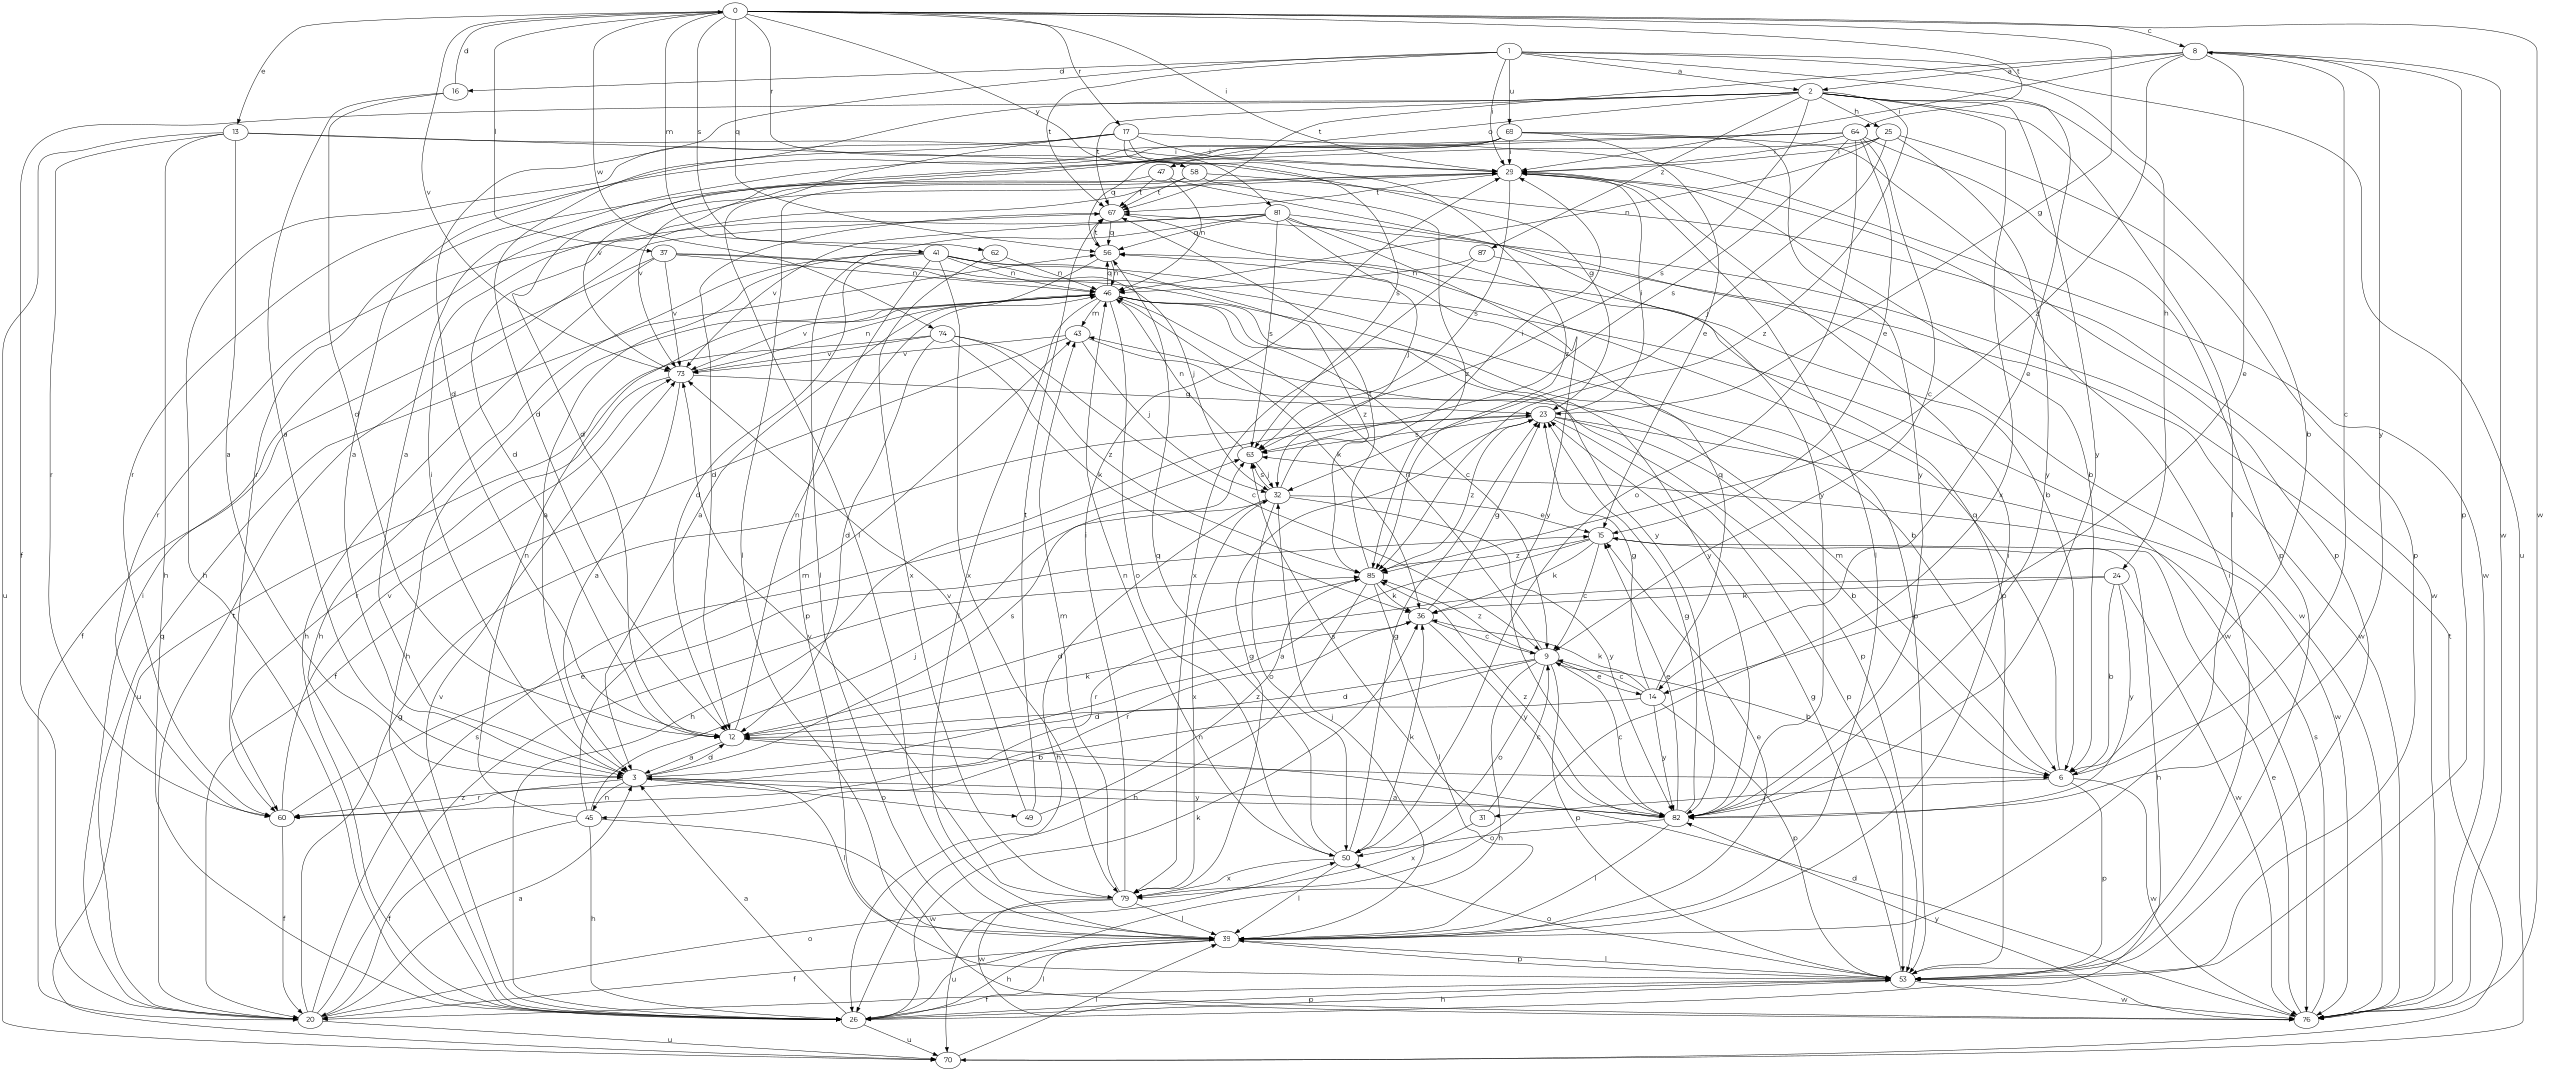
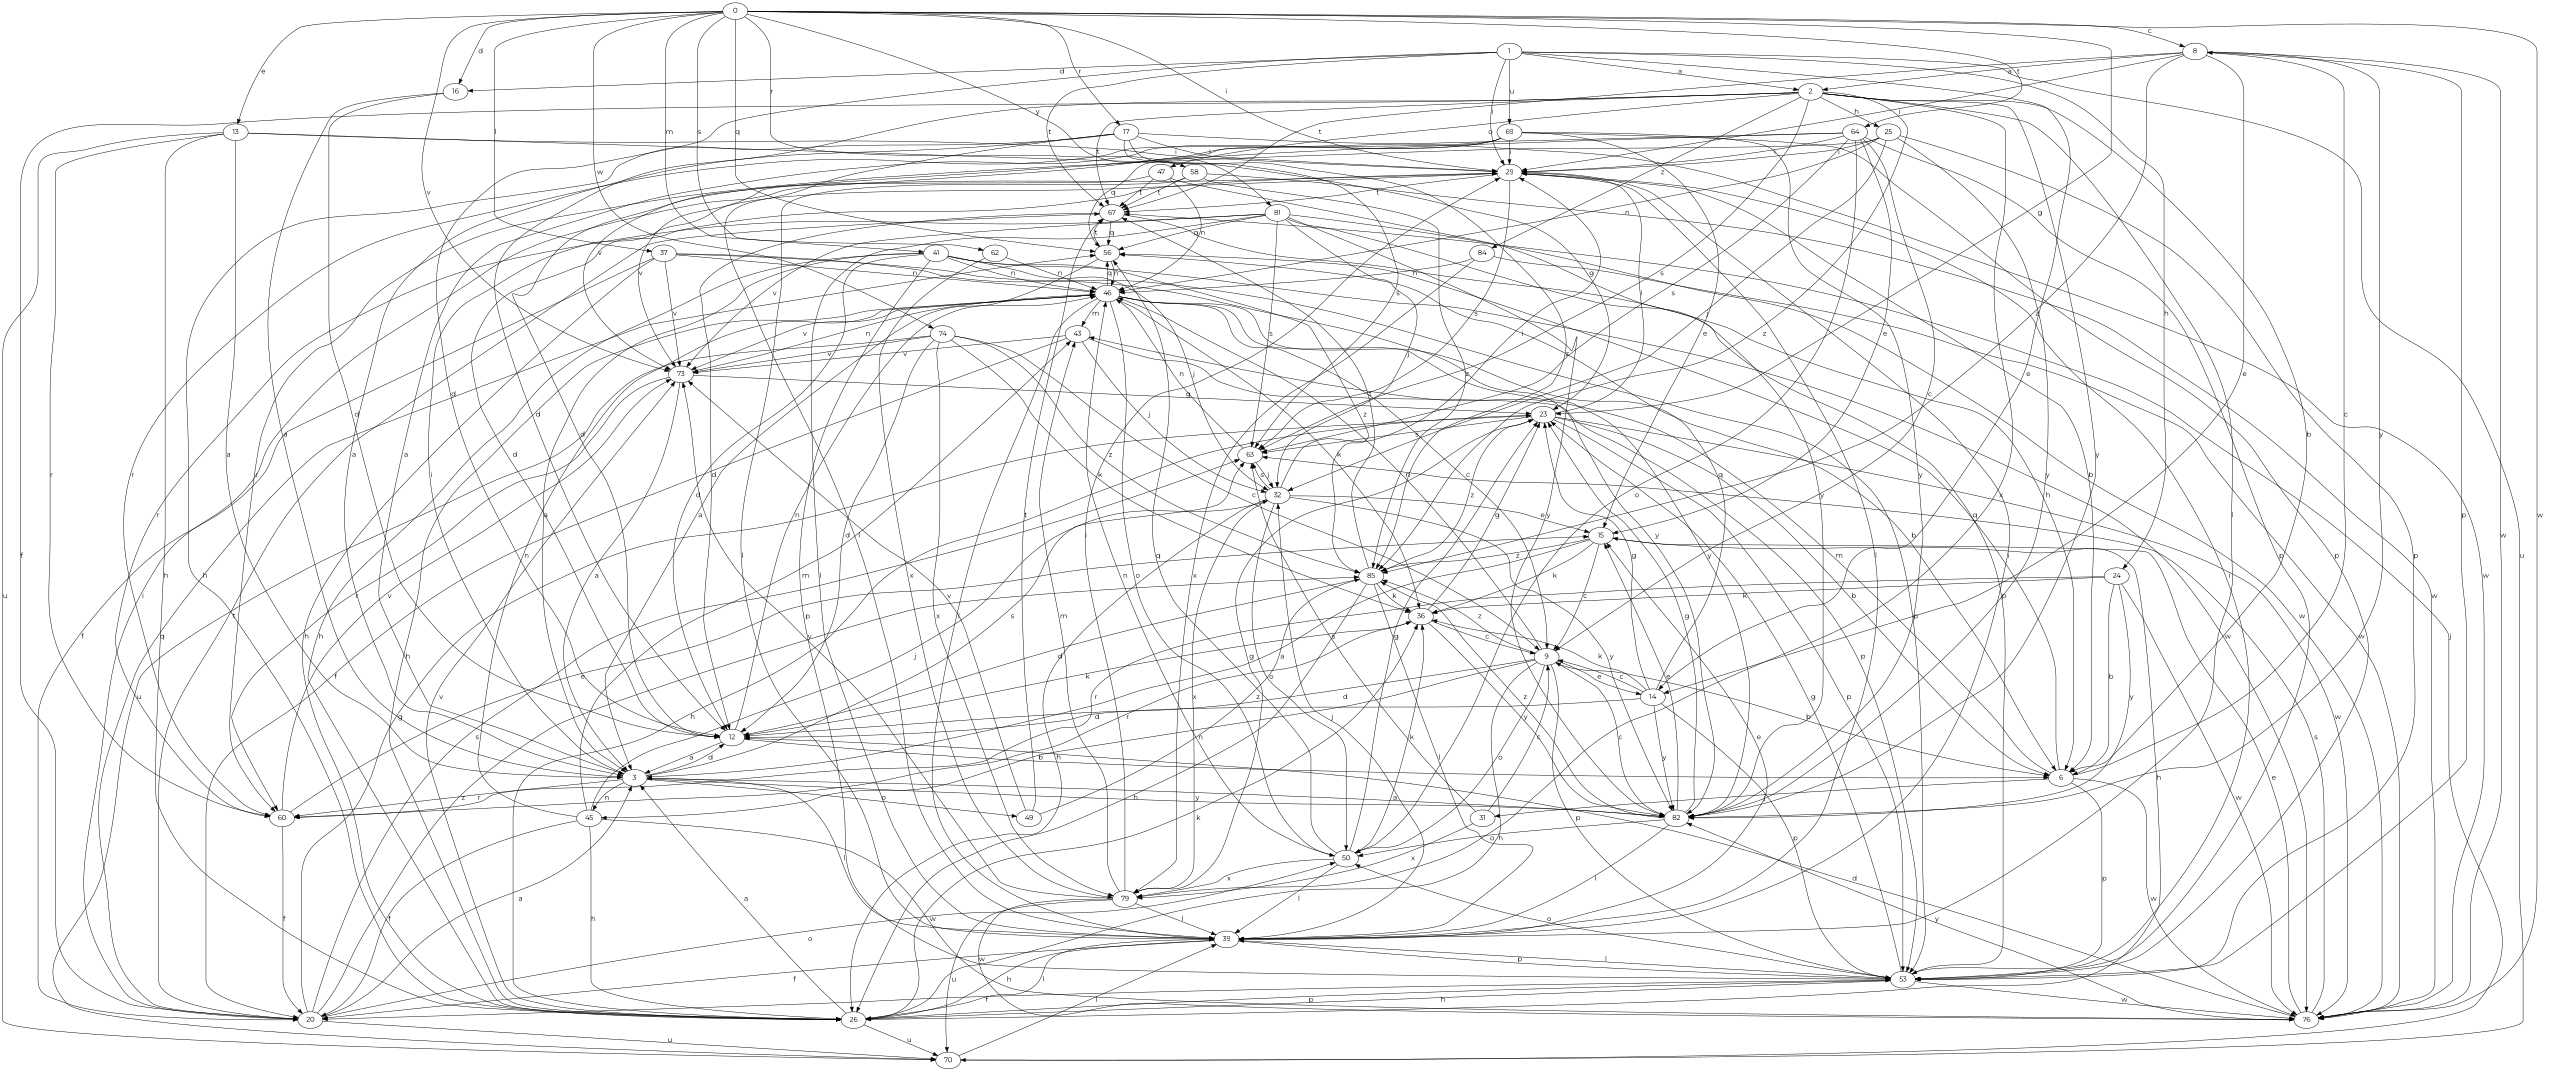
edge "16" -> "0": reversed
node "87": label "87" -> "84"
edge "67" -> "6": label "b" -> "h"
edge "41" -> "79": now "74" -> "79"
edge "70" -> "67": label "t" -> "j"
